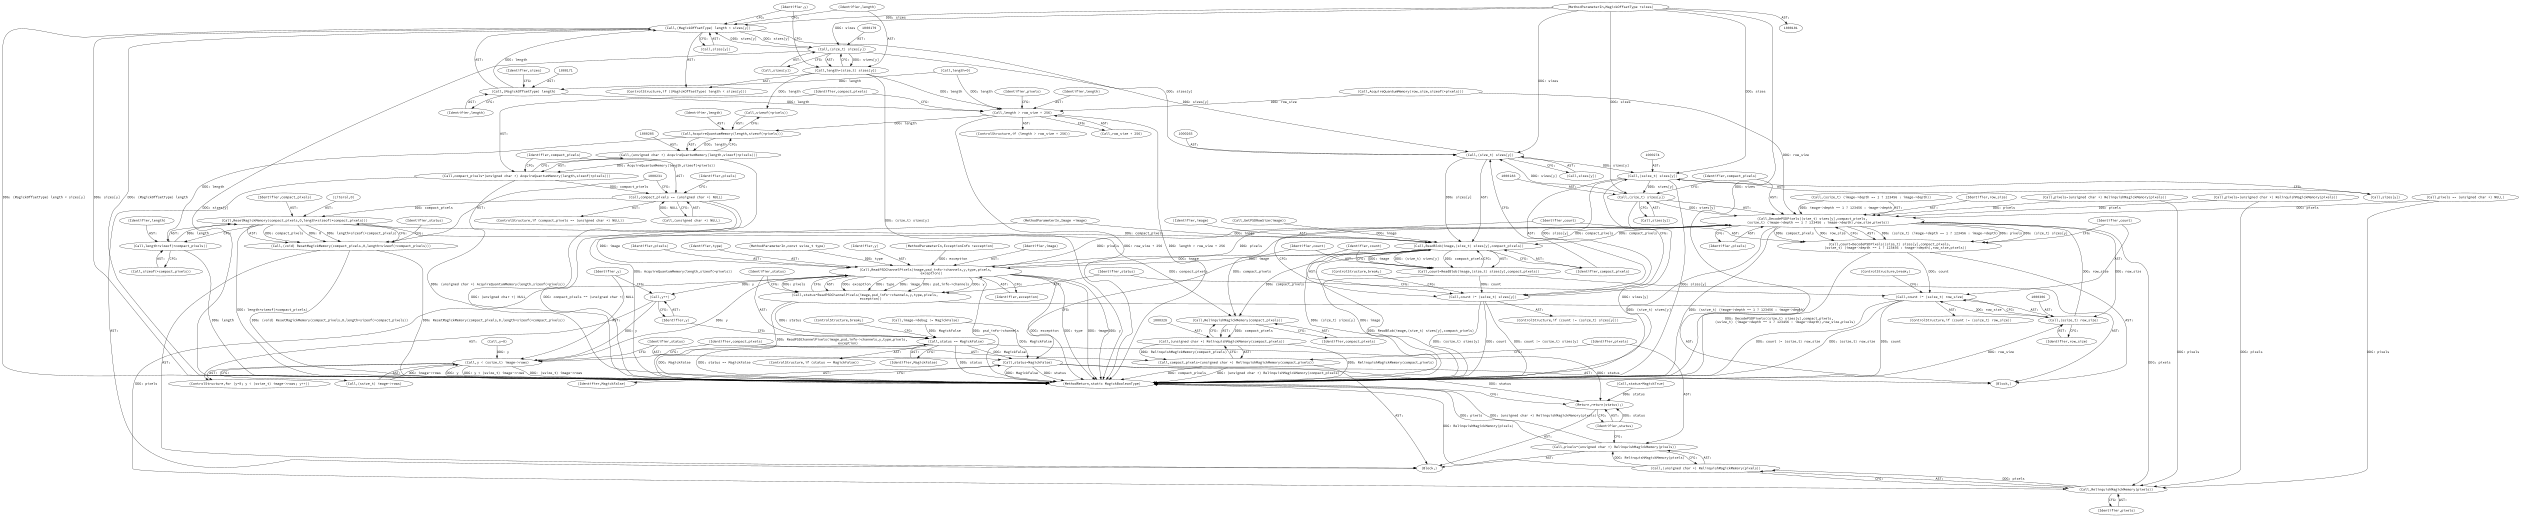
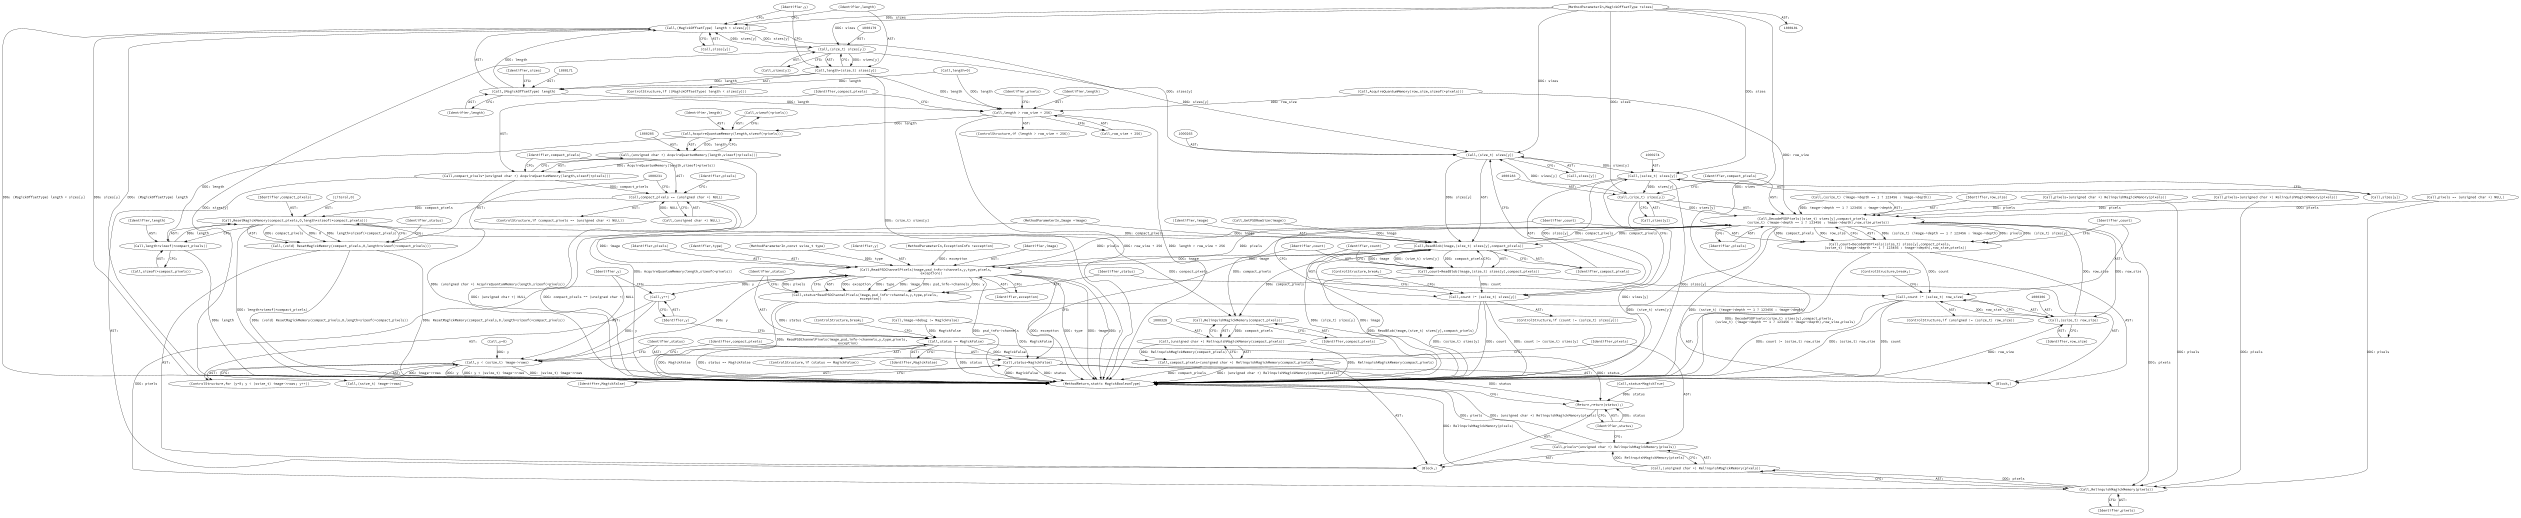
edge "(Call,(MagickOffsetType) length < sizes[y])" -> "(ControlStructure,if ((MagickOffsetType) length < sizes[y]))": removed, label "AST:"
edge "(Call,length=(size_t) sizes[y])" -> "(Call,sizeof(*pixels))": now "(Call,length=(size_t) sizes[y])" -> "(Call,(MagickOffsetType) length)"
node "(ControlStructure,if (count != (ssize_t) row_size))": label "(ControlStructure,if (count != (ssize_t) row_size))" -> "(ControlStructure,if (unsigned != (ssize_t) row_size))"
